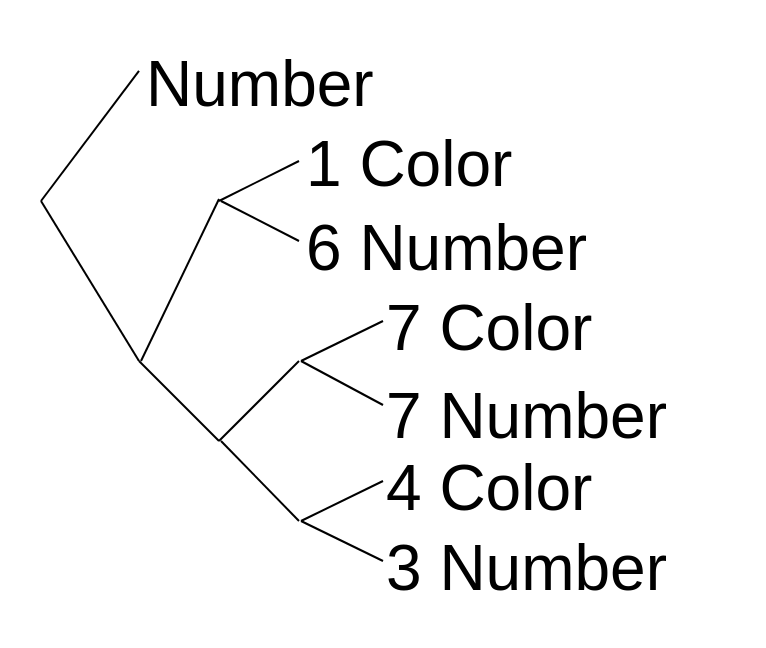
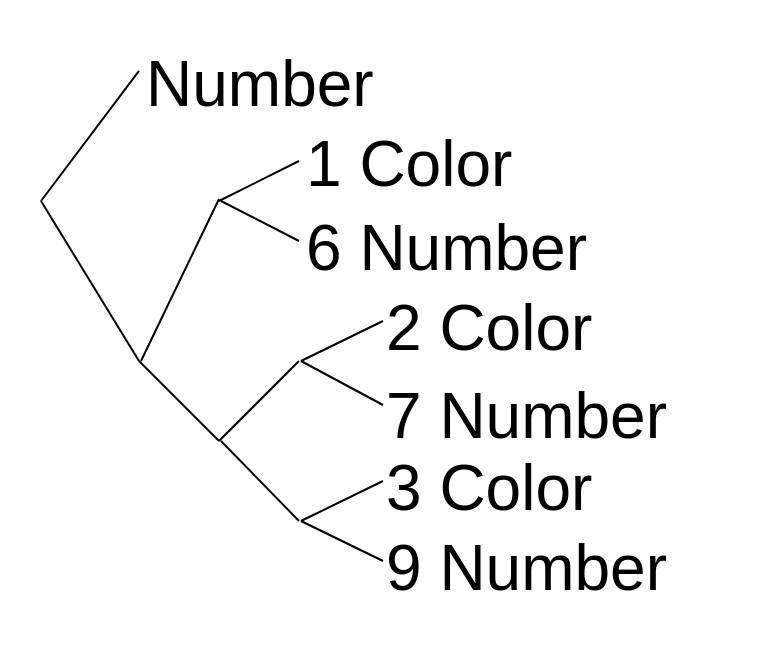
node "7 Color": label "7 Color" -> "2 Color"
node "4 Color": label "4 Color" -> "3 Color"
node "3 Number": label "3 Number" -> "9 Number"
